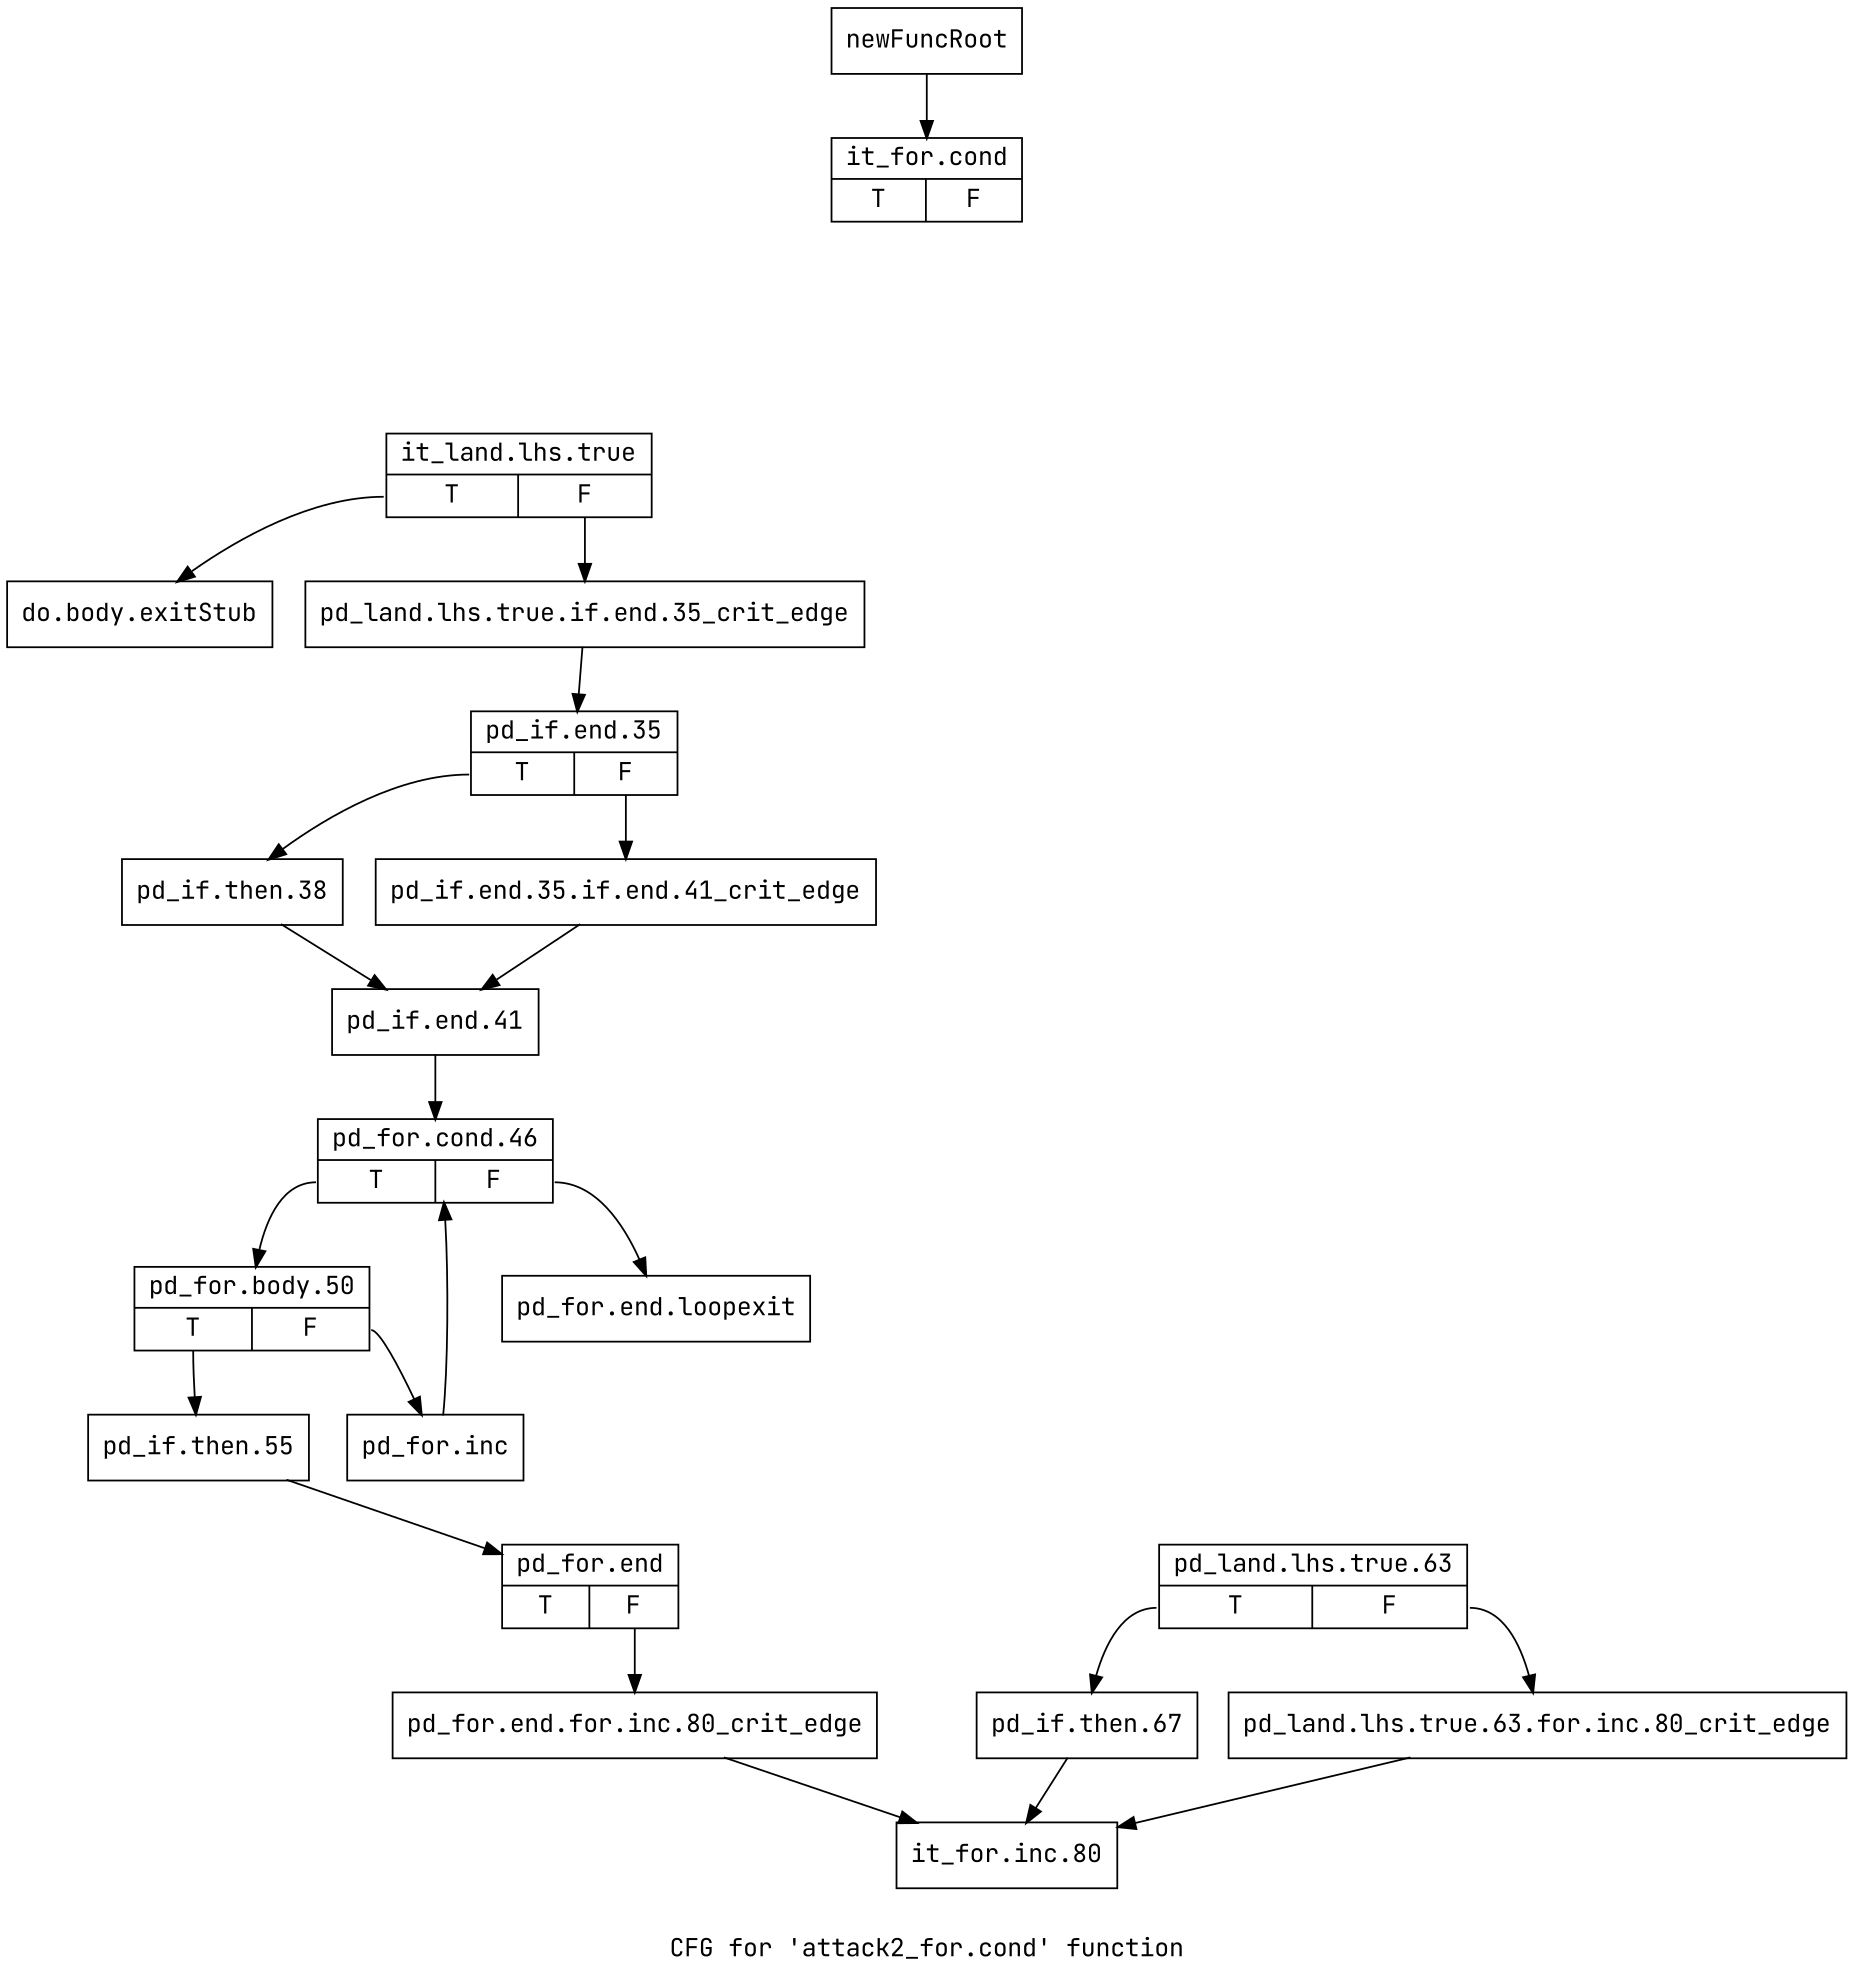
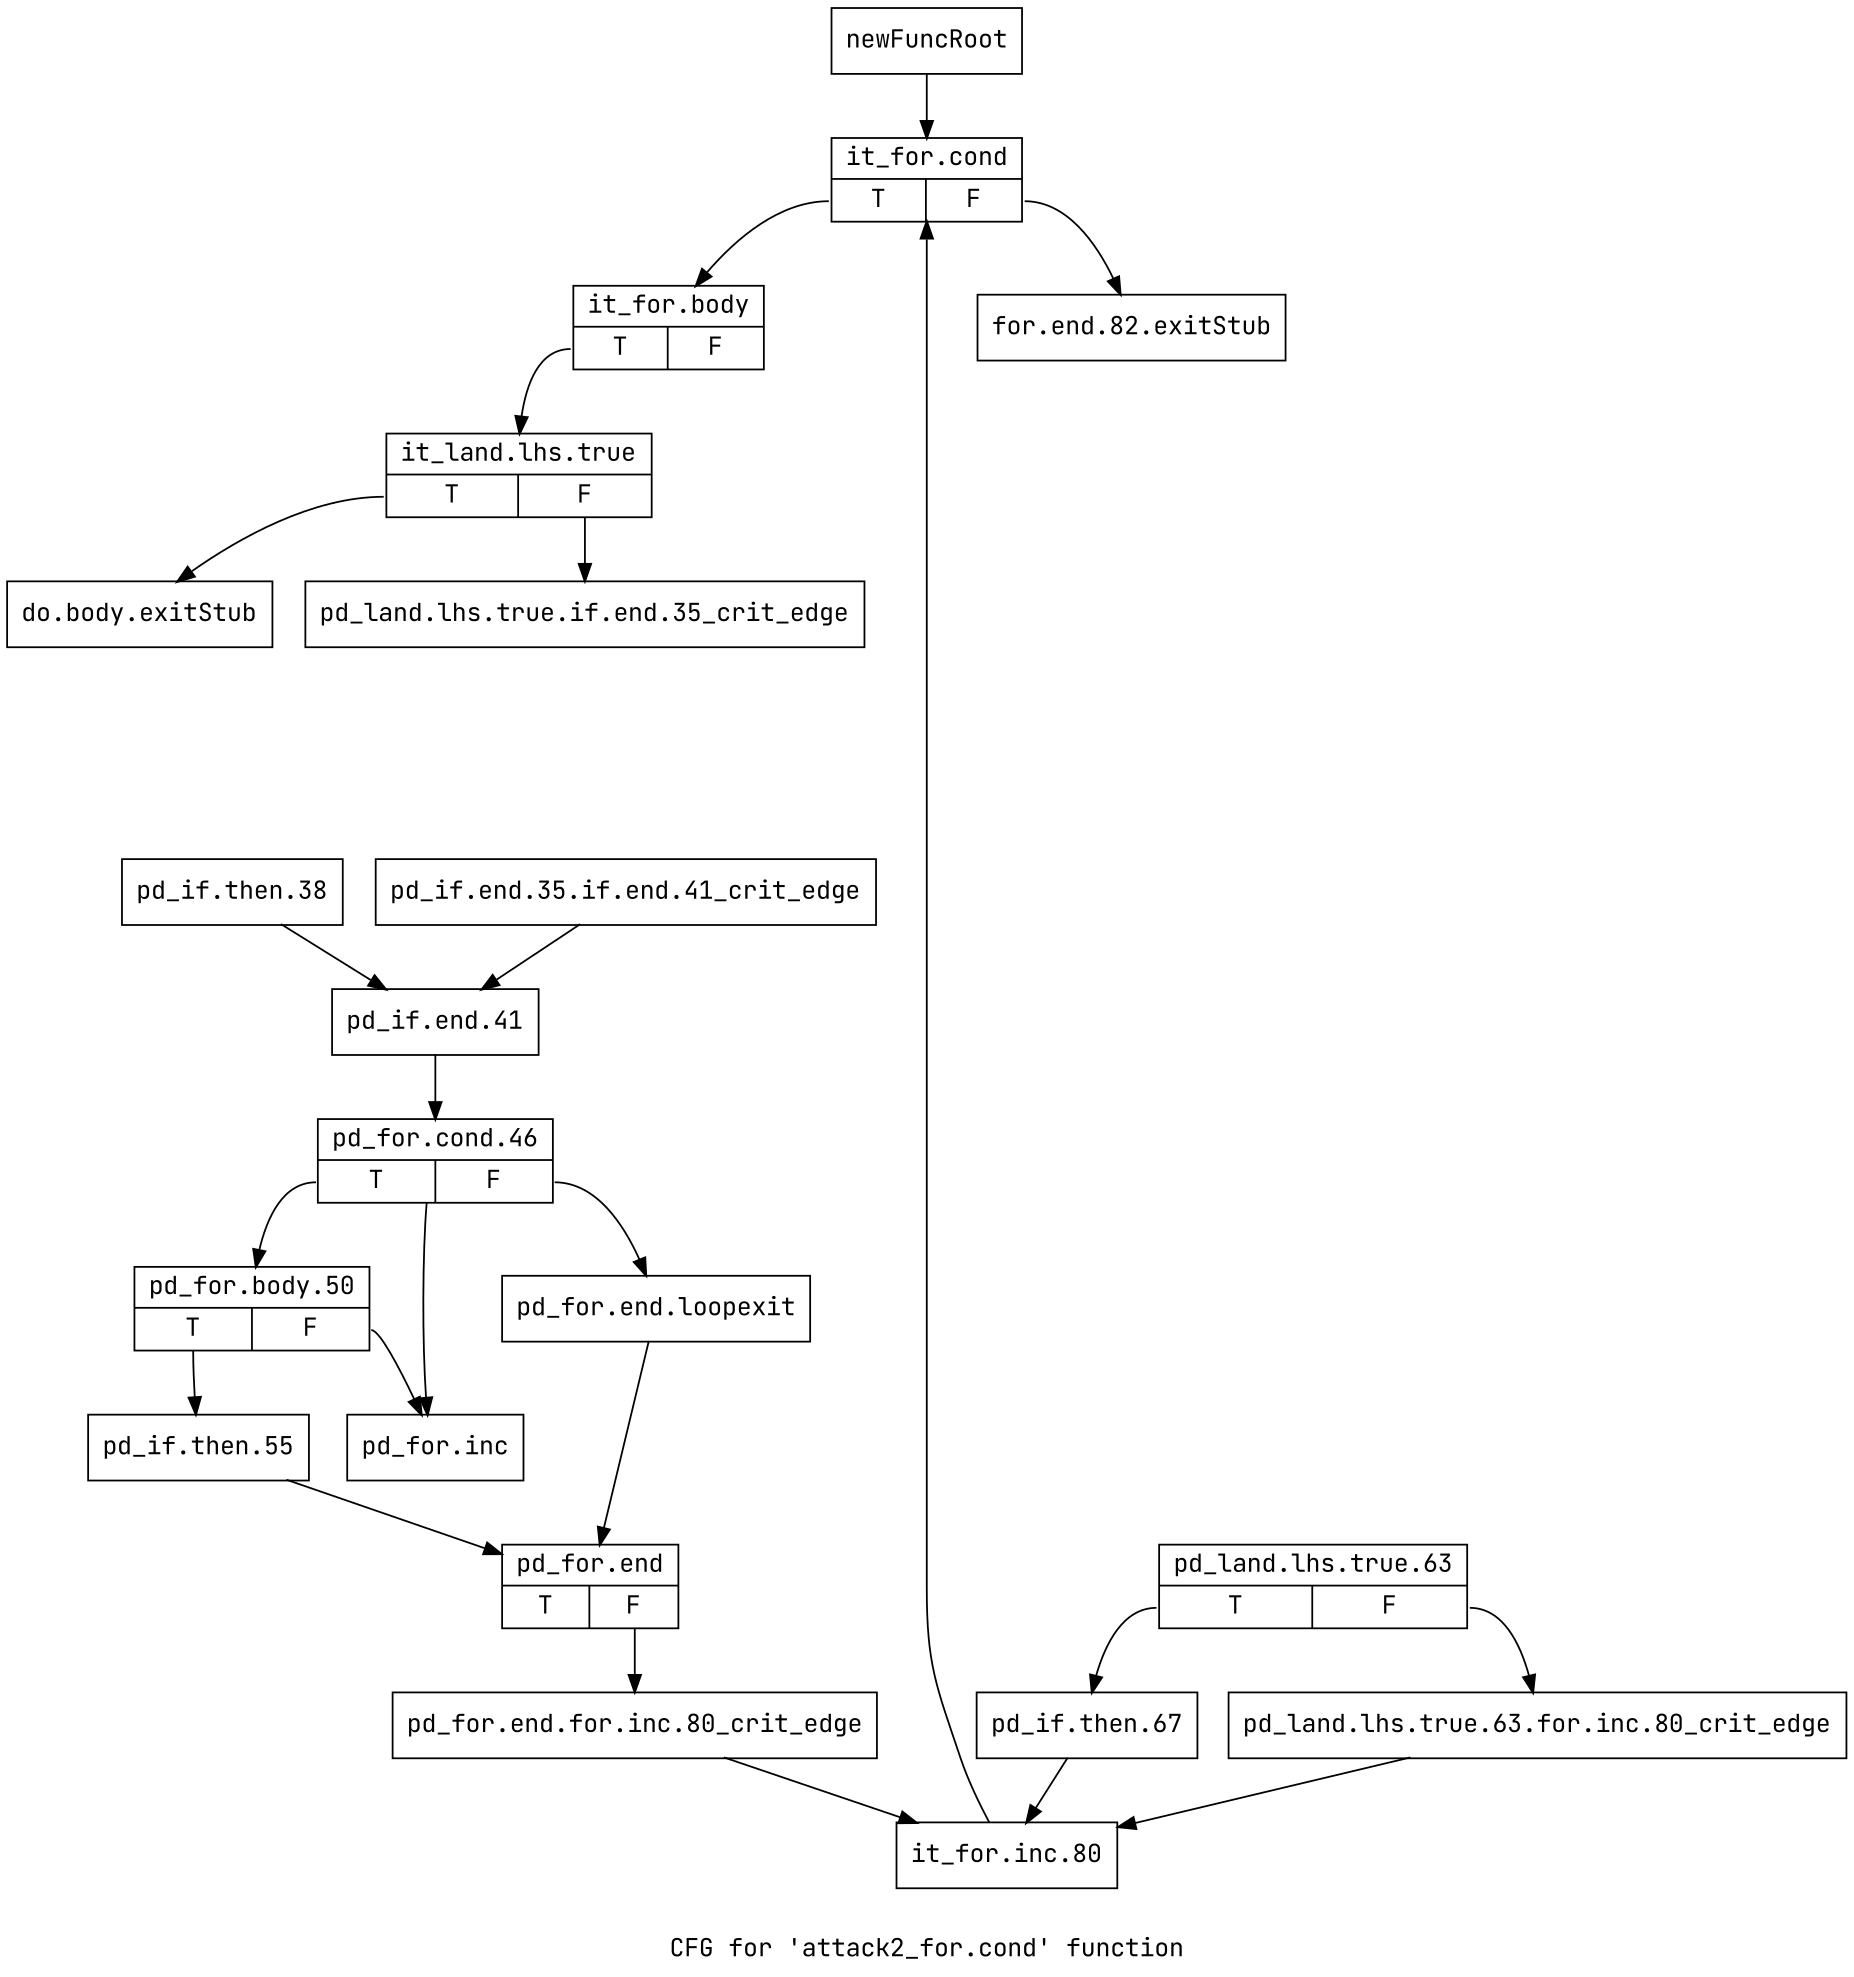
node "it_for.body": added
node "for.end.82.exitStub": added
node "pd_if.end.35": removed
edge "it_for.inc.80" -> "it_for.cond": added
edge "pd_for.inc" -> "pd_for.cond.46": reversed
edge "pd_for.end.loopexit" -> "pd_for.end": added
